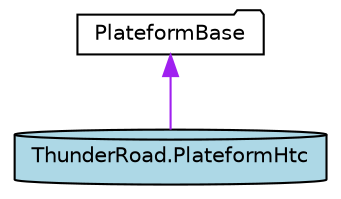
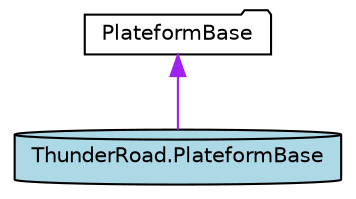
node "ThunderRoad.PlateformHtc": label "ThunderRoad.PlateformHtc" -> "ThunderRoad.PlateformBase"
